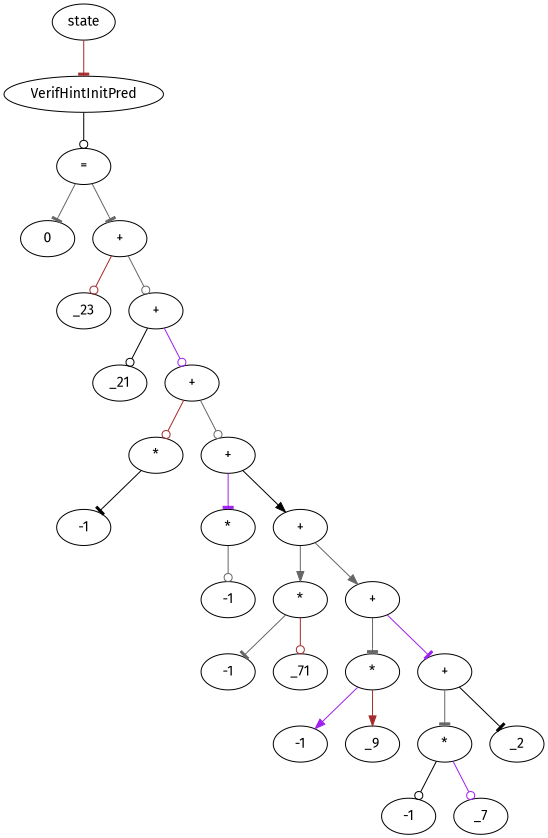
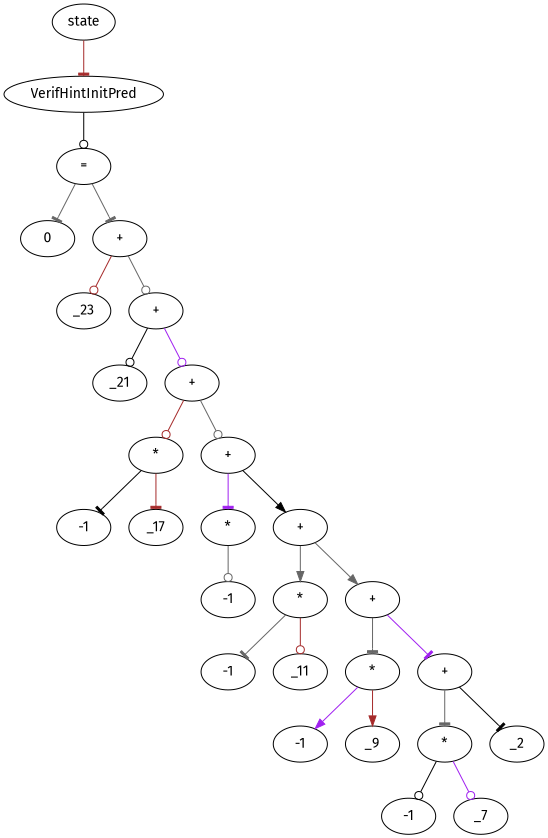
node "_17": added
node "_71": label "_71" -> "_11"
